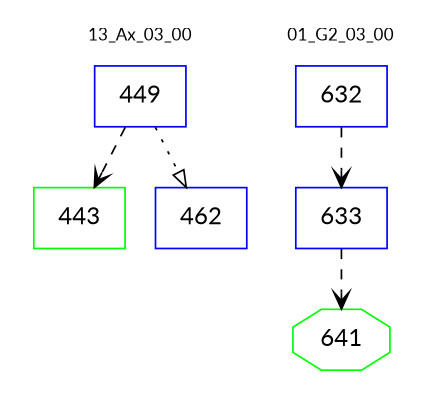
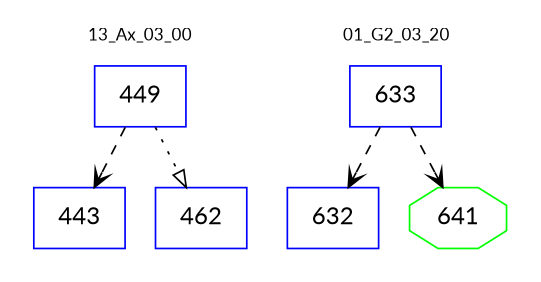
cluster "01_G2_03_00": label "01_G2_03_00" -> "01_G2_03_20"
edge "632" -> "633": reversed
node "443": color green -> blue
